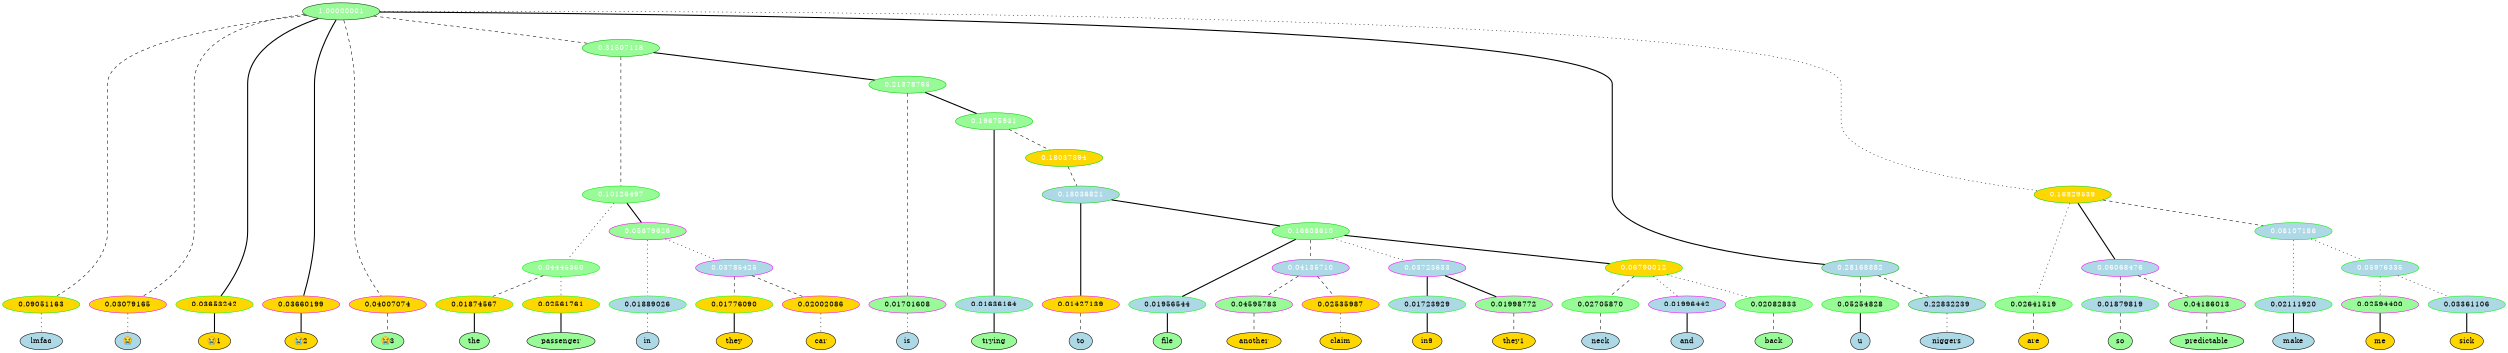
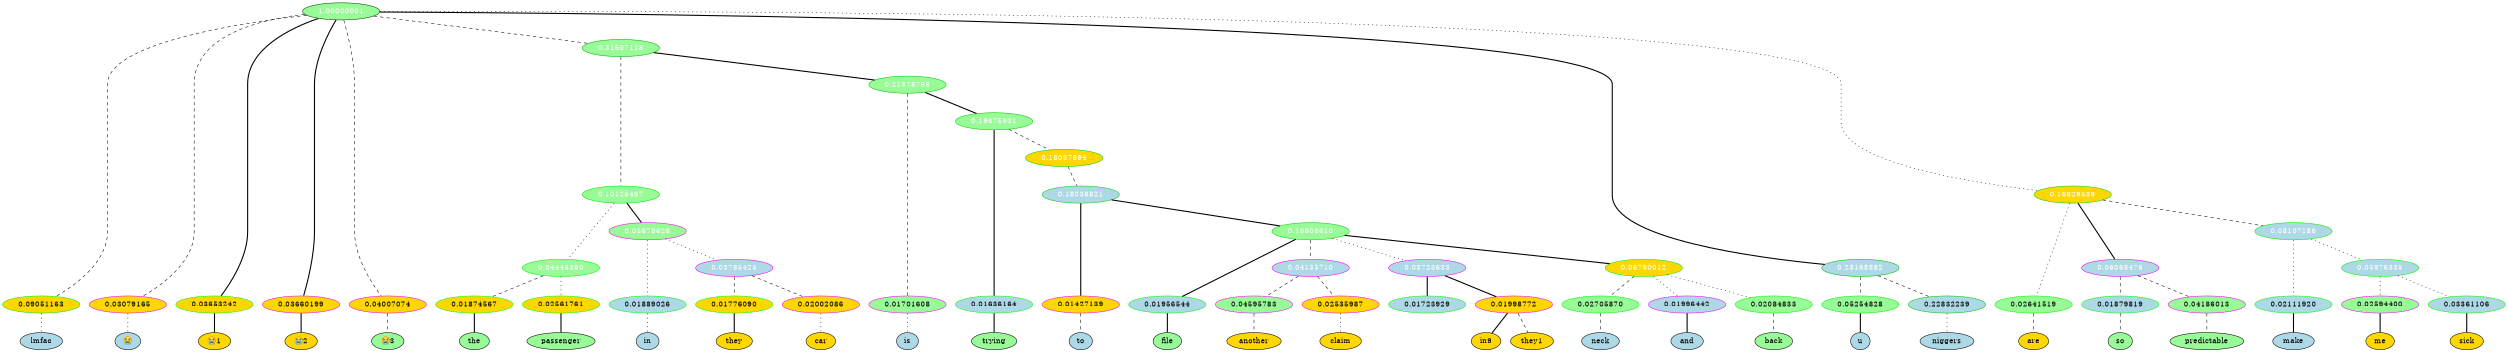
node "0.01998772": fillcolor palegreen -> gold
node "0.02082833": label "0.02082833" -> "0.02084833"
edge "0.01723929" -- "in9": now "0.01998772" -- "in9"
